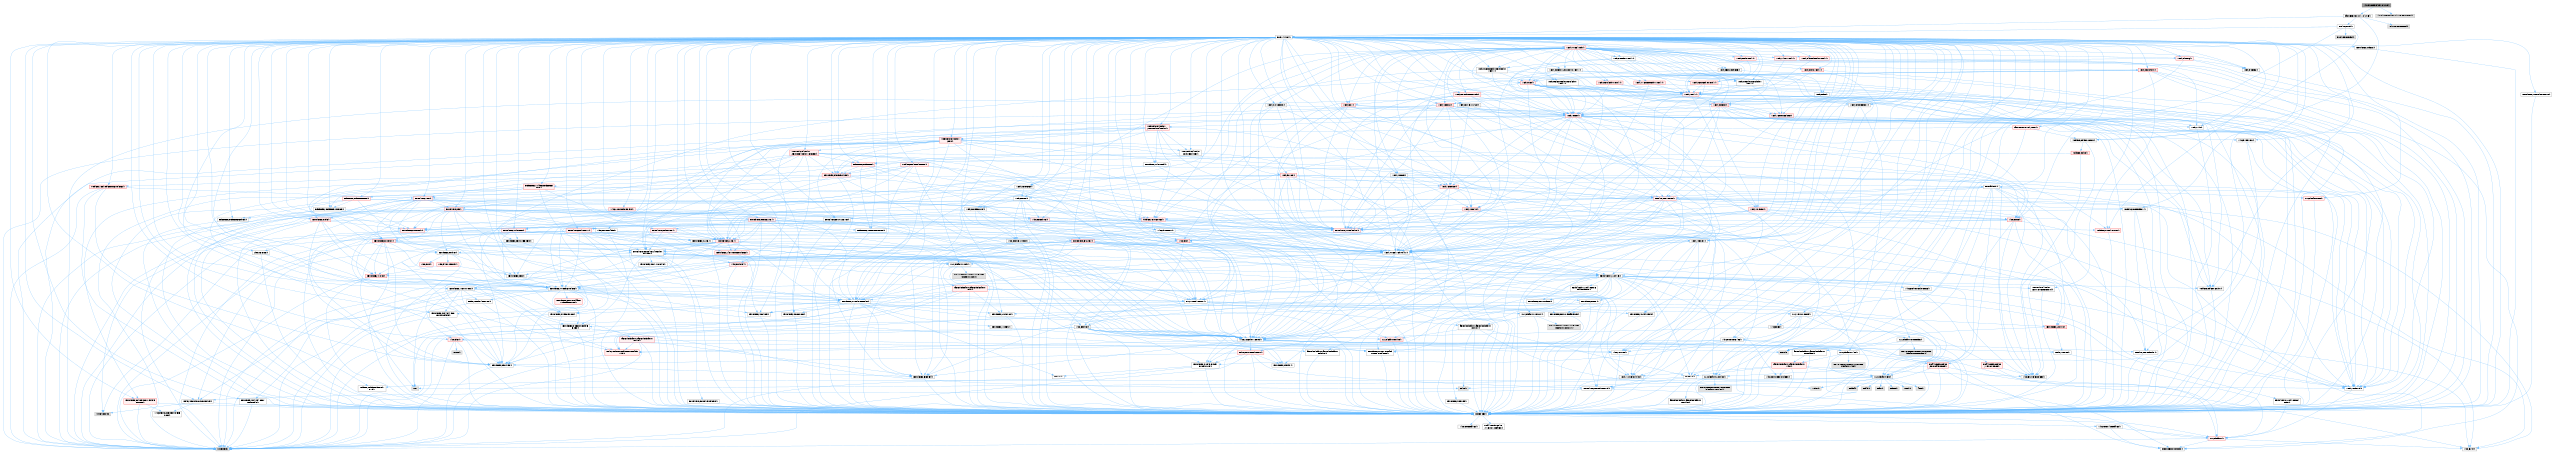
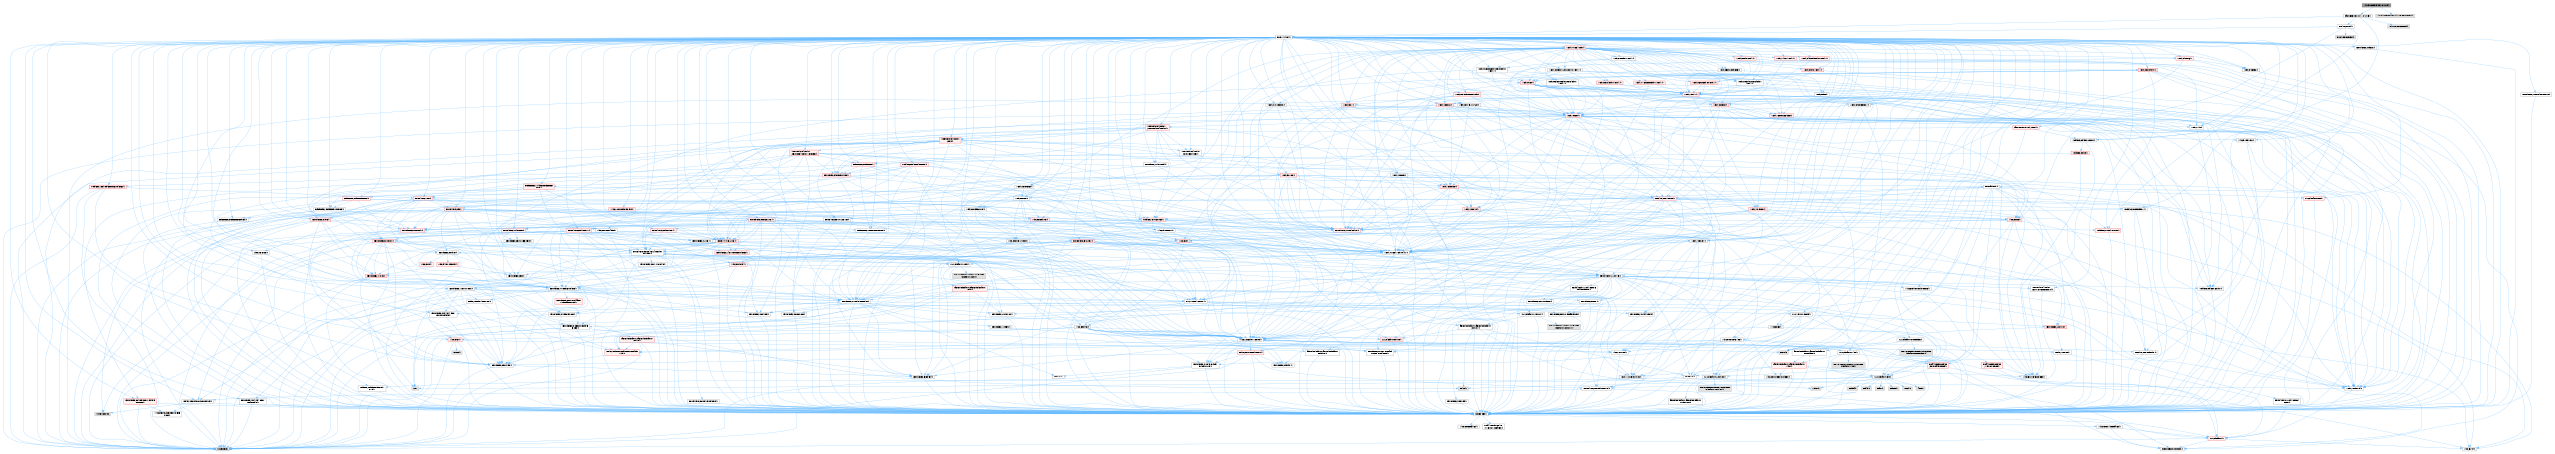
node "Containers/Array.h": label "Containers/Array.h" -> "CoreMinimal/Array.h"
node "GenericPlatform/GenericPlatform Atomics.h": label "GenericPlatform/GenericPlatform Atomics.h" -> "GenericPlatform/GenericPlatform AndOrNot.h"
